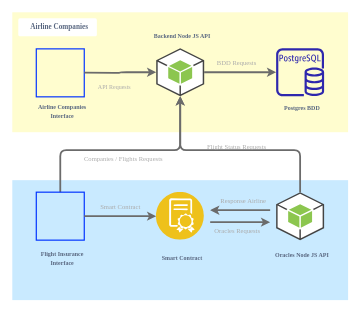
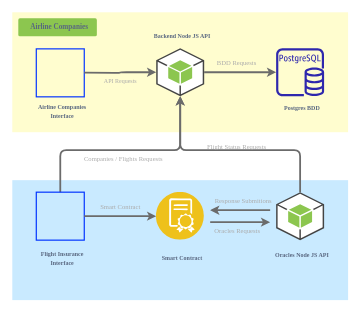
node "Airline Companies": fillcolor #ffffff -> #8cc64f
node "API Requests": moved (114, 87) -> (120, 81)
node "Response Airline": label "Response Airline" -> "Response Submitions"
